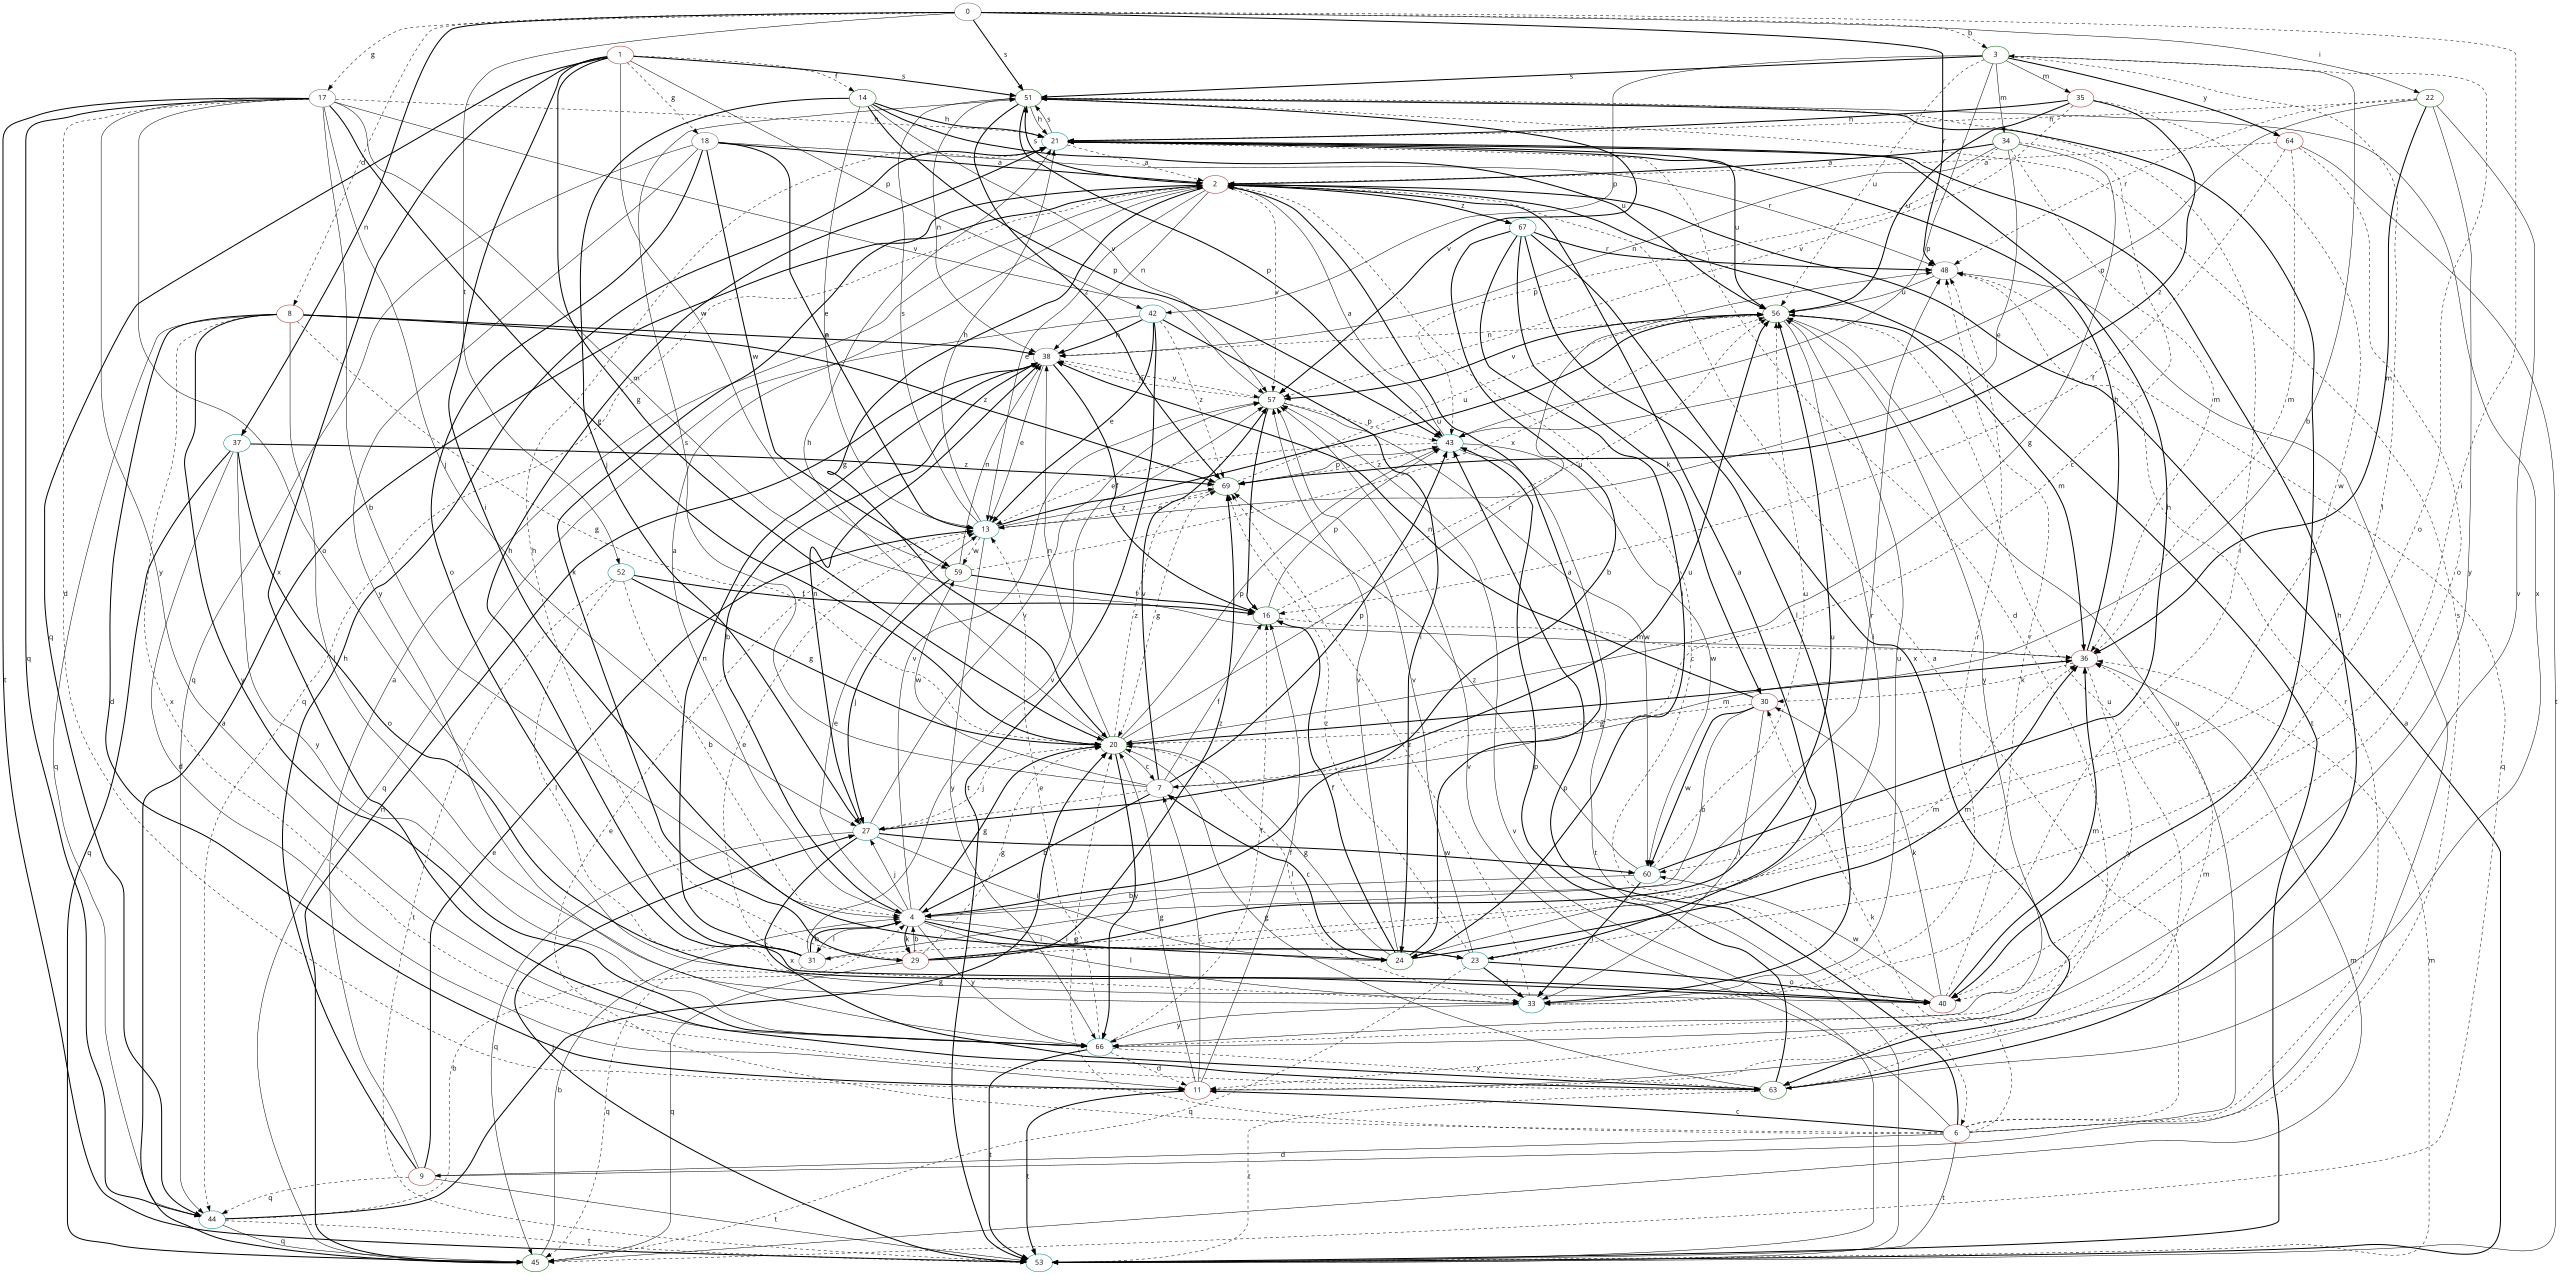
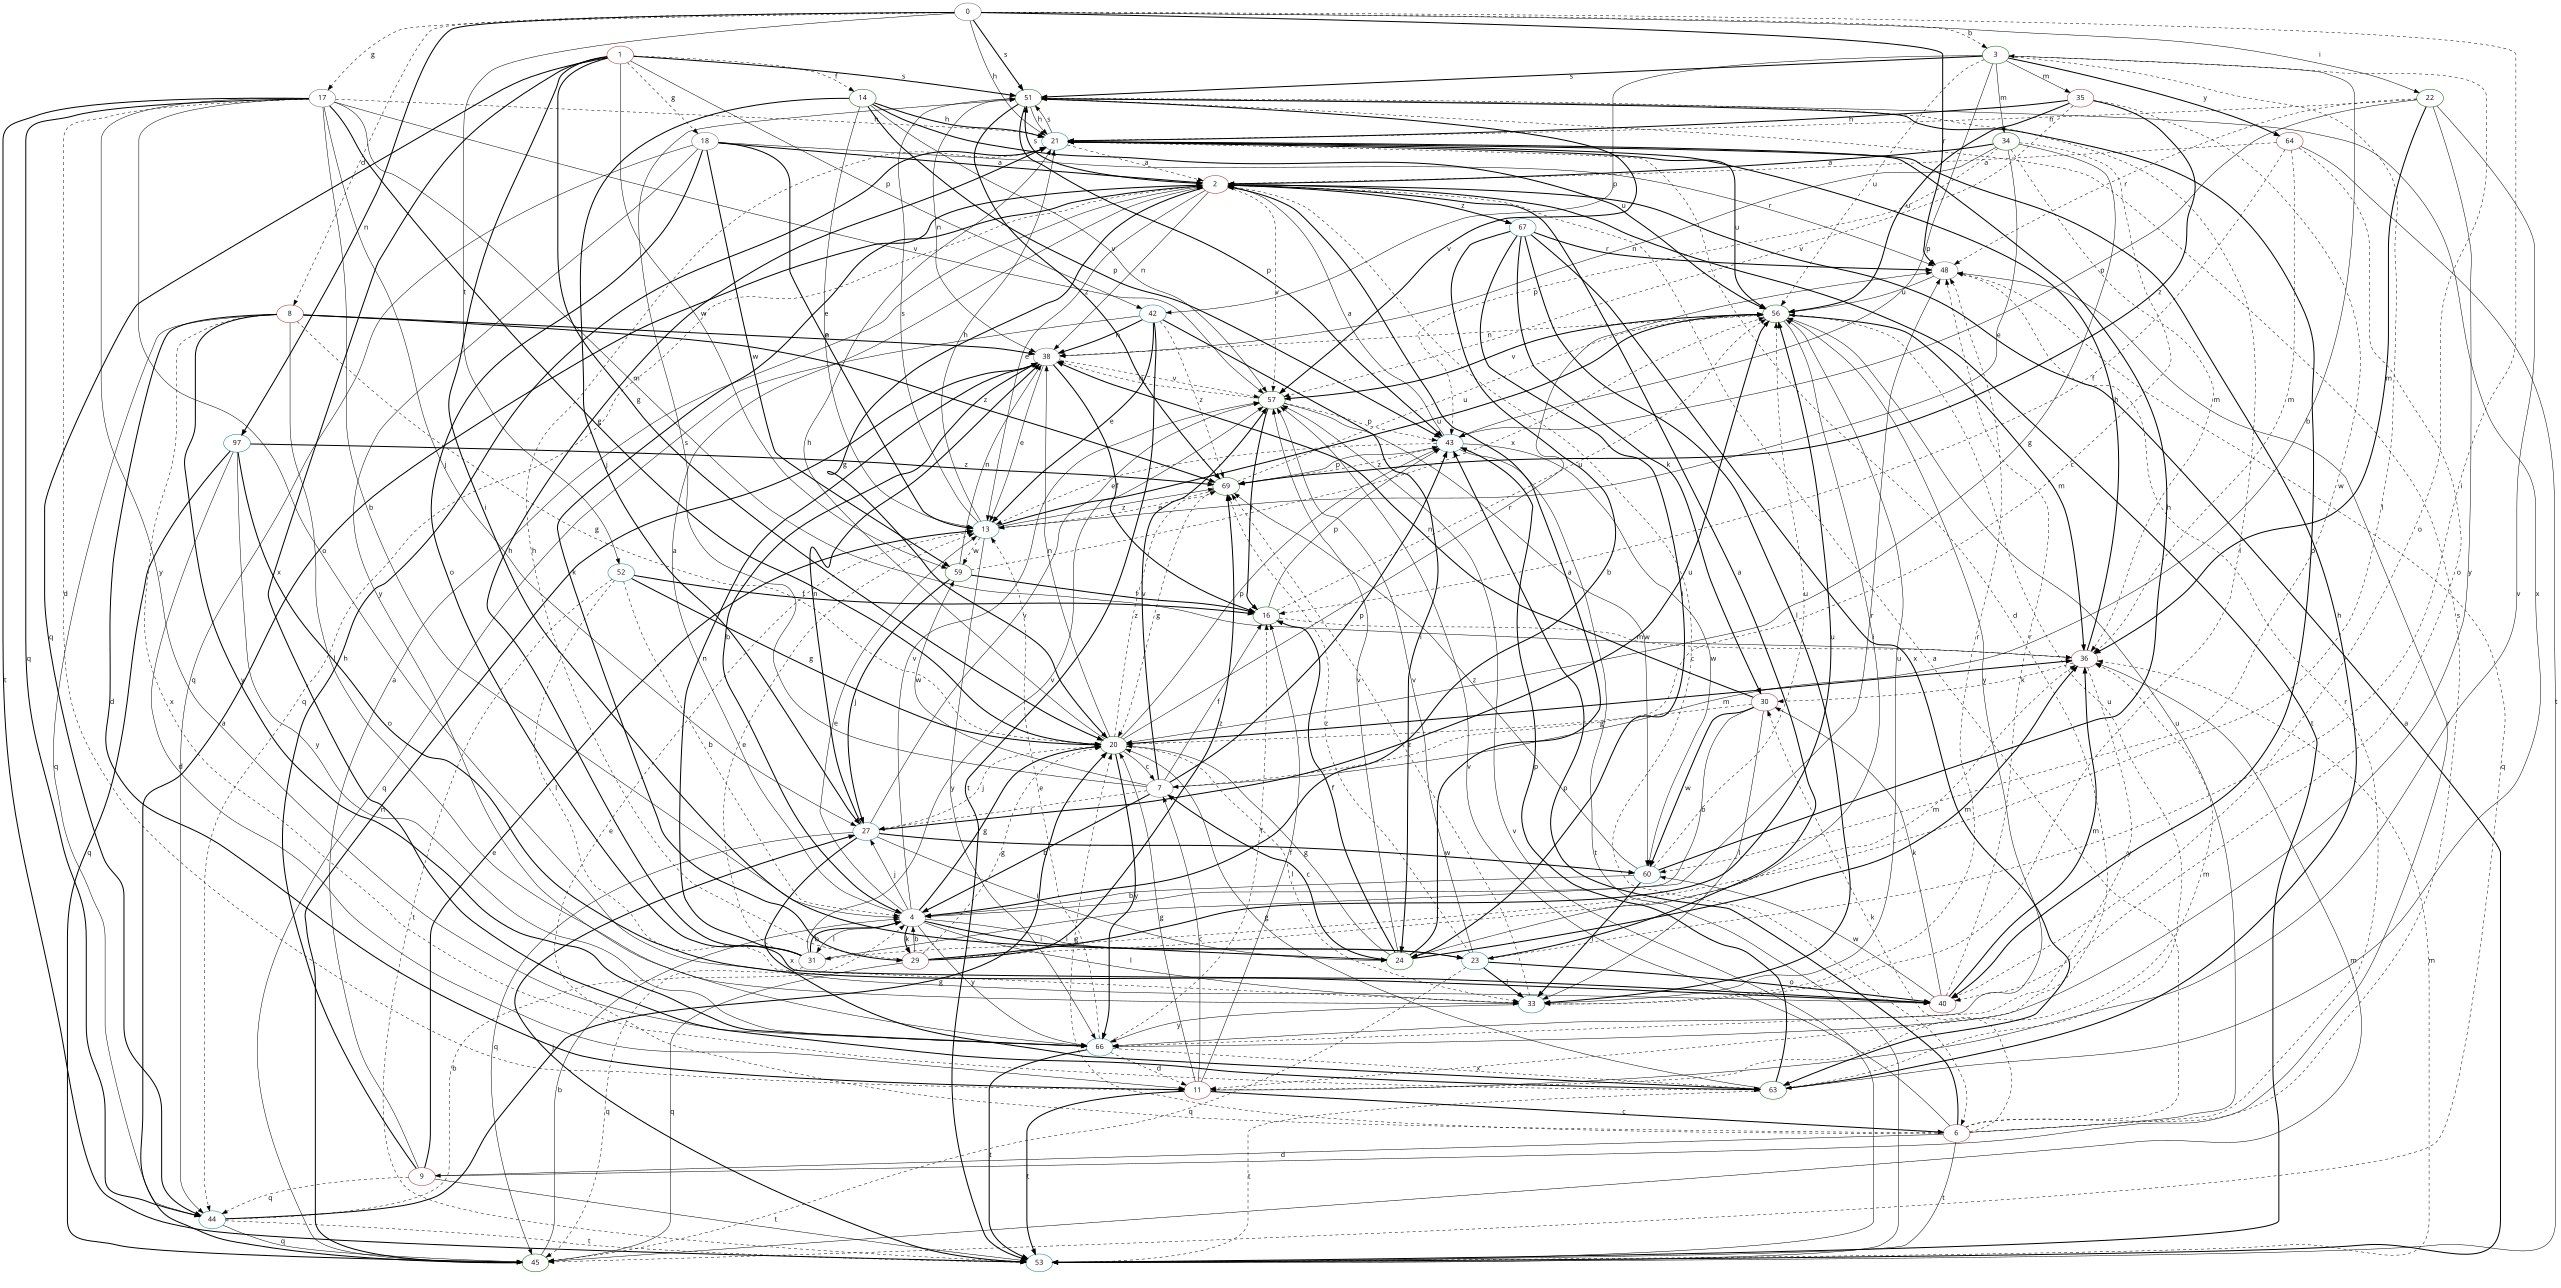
edge "0" -> "21": added, label "h"
node "37": label "37" -> "97"
edge "6" -> "11": reversed
